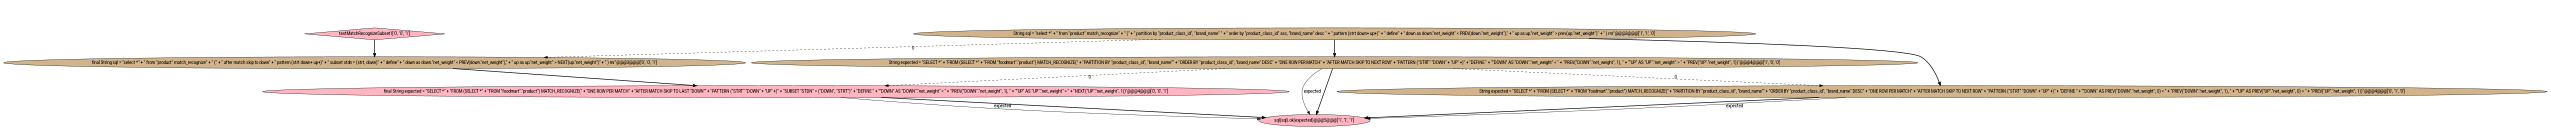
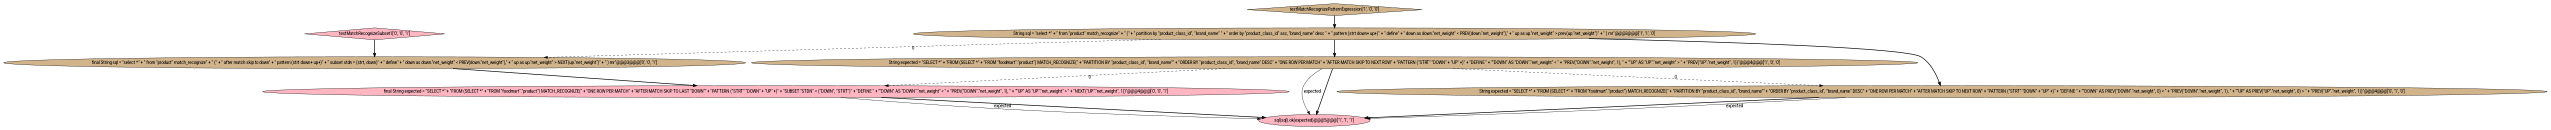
node "testMatchRecognizePatternExpression['1', '0', '0']": added
